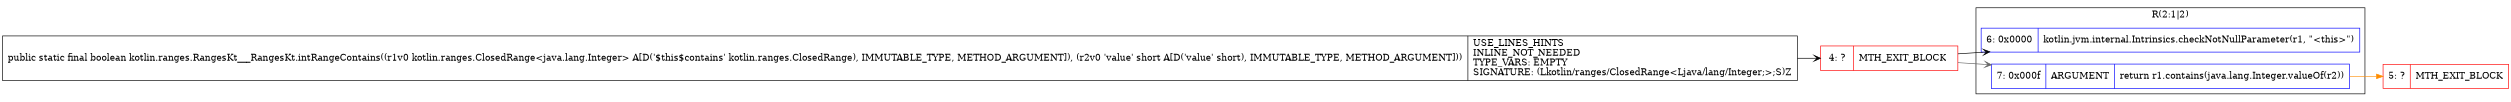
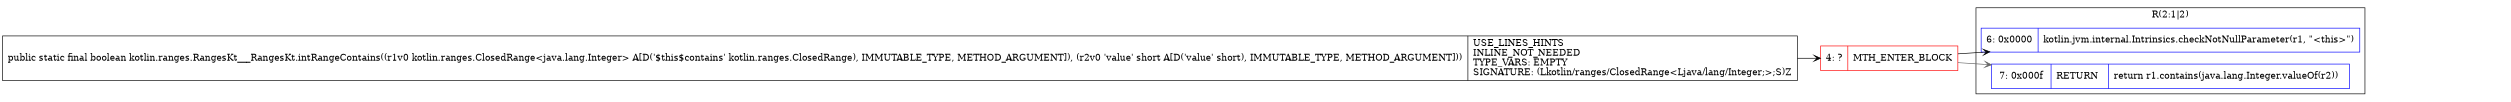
node "4: ?": text "MTH_EXIT_BLOCK" -> "MTH_ENTER_BLOCK"
node "7: 0x000f": text "ARGUMENT" -> "RETURN"
node "5: ?": removed
